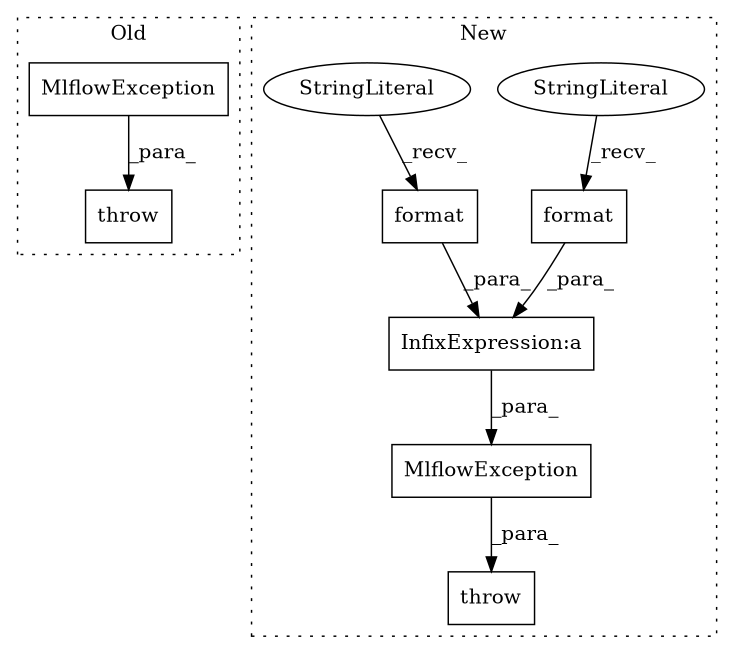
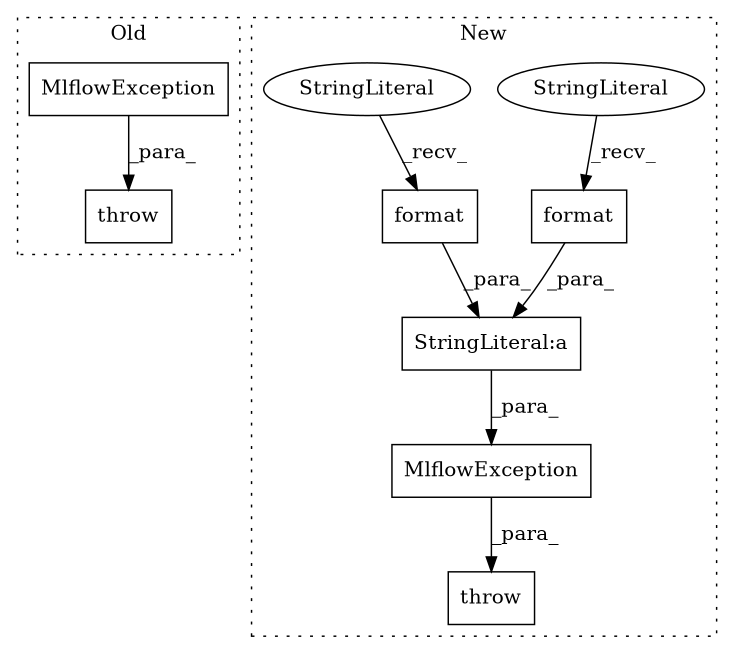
node "InfixExpression:a": label "InfixExpression:a" -> "StringLiteral:a"
